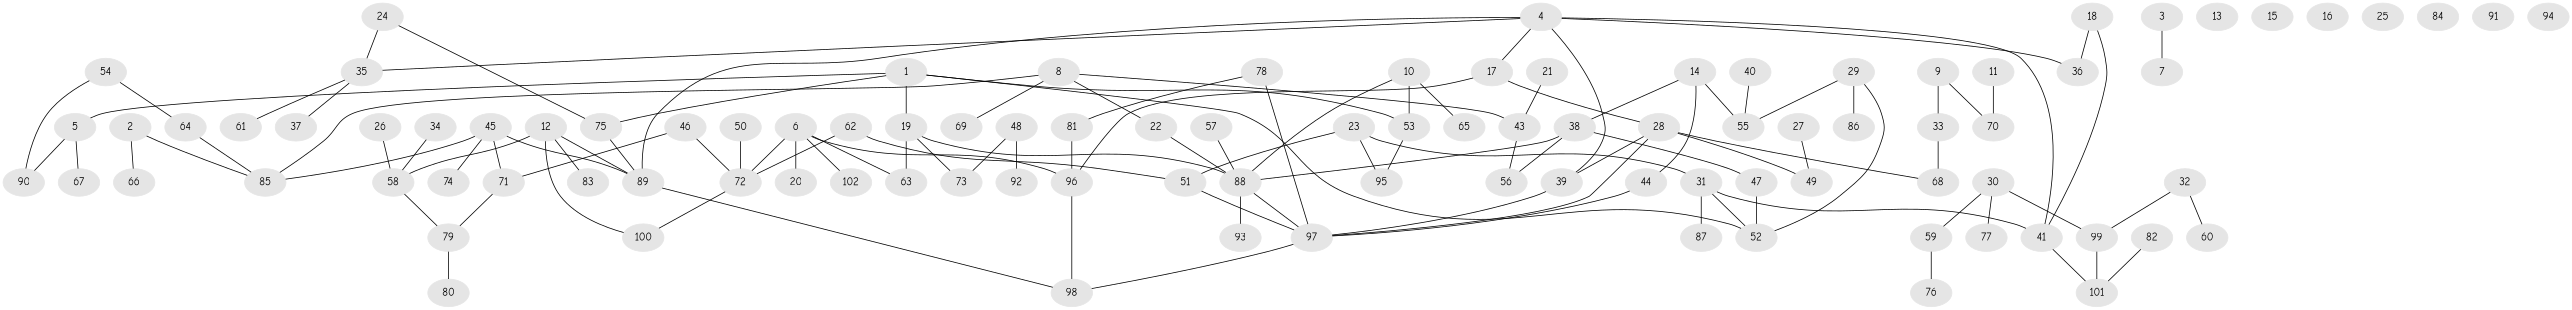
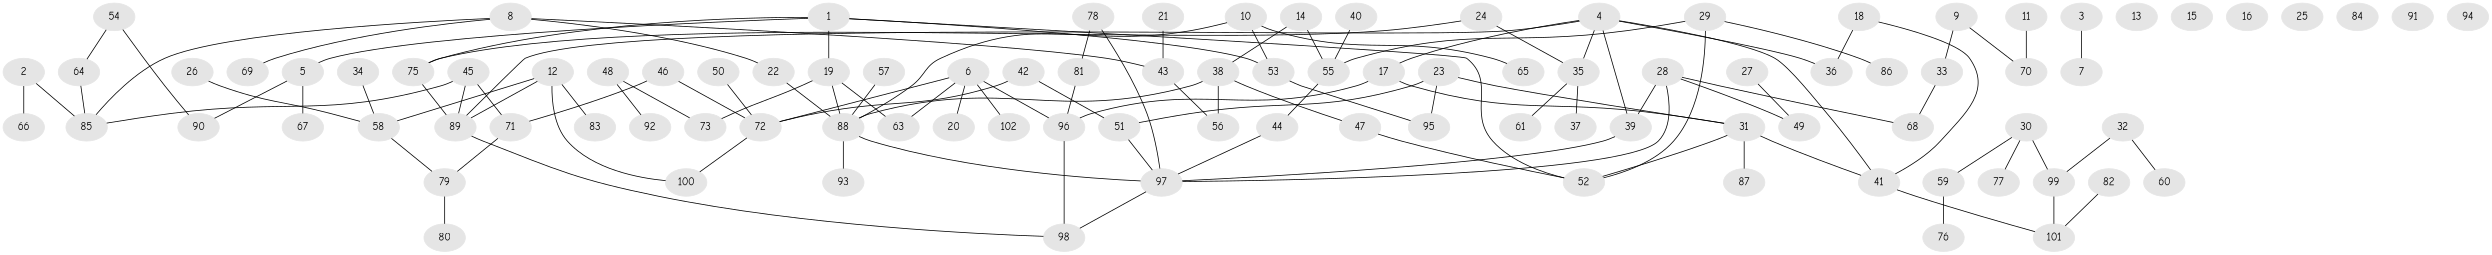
edge "17" -- "28": now "17" -- "31"
node "62": label "62" -> "42"
edge "14" -- "44": now "55" -- "44"
node "74": removed
